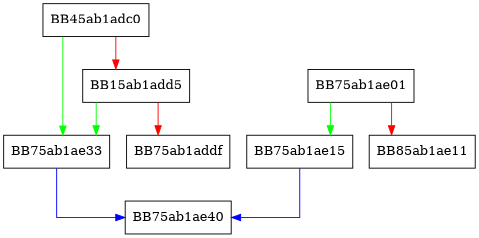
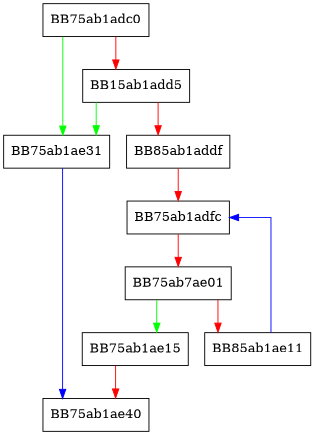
node "BB45ab1adc0": label "BB45ab1adc0" -> "BB75ab1adc0"
node "BB75ab1ae01": label "BB75ab1ae01" -> "BB75ab7ae01"
node "BB75ab1ae33": label "BB75ab1ae33" -> "BB75ab1ae31"
node "BB75ab1addf": label "BB75ab1addf" -> "BB85ab1addf"
node "BB75ab1adfc": added
edge "BB75ab1ae15" -> "BB75ab1ae40": color blue -> red
